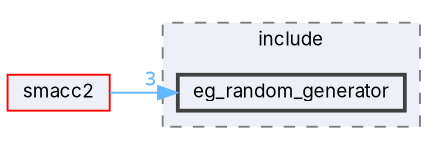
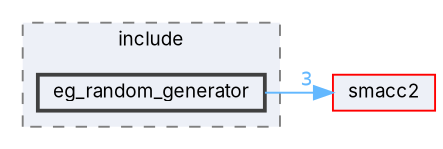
edge "smacc2" -> "eg_random_generator": reversed
